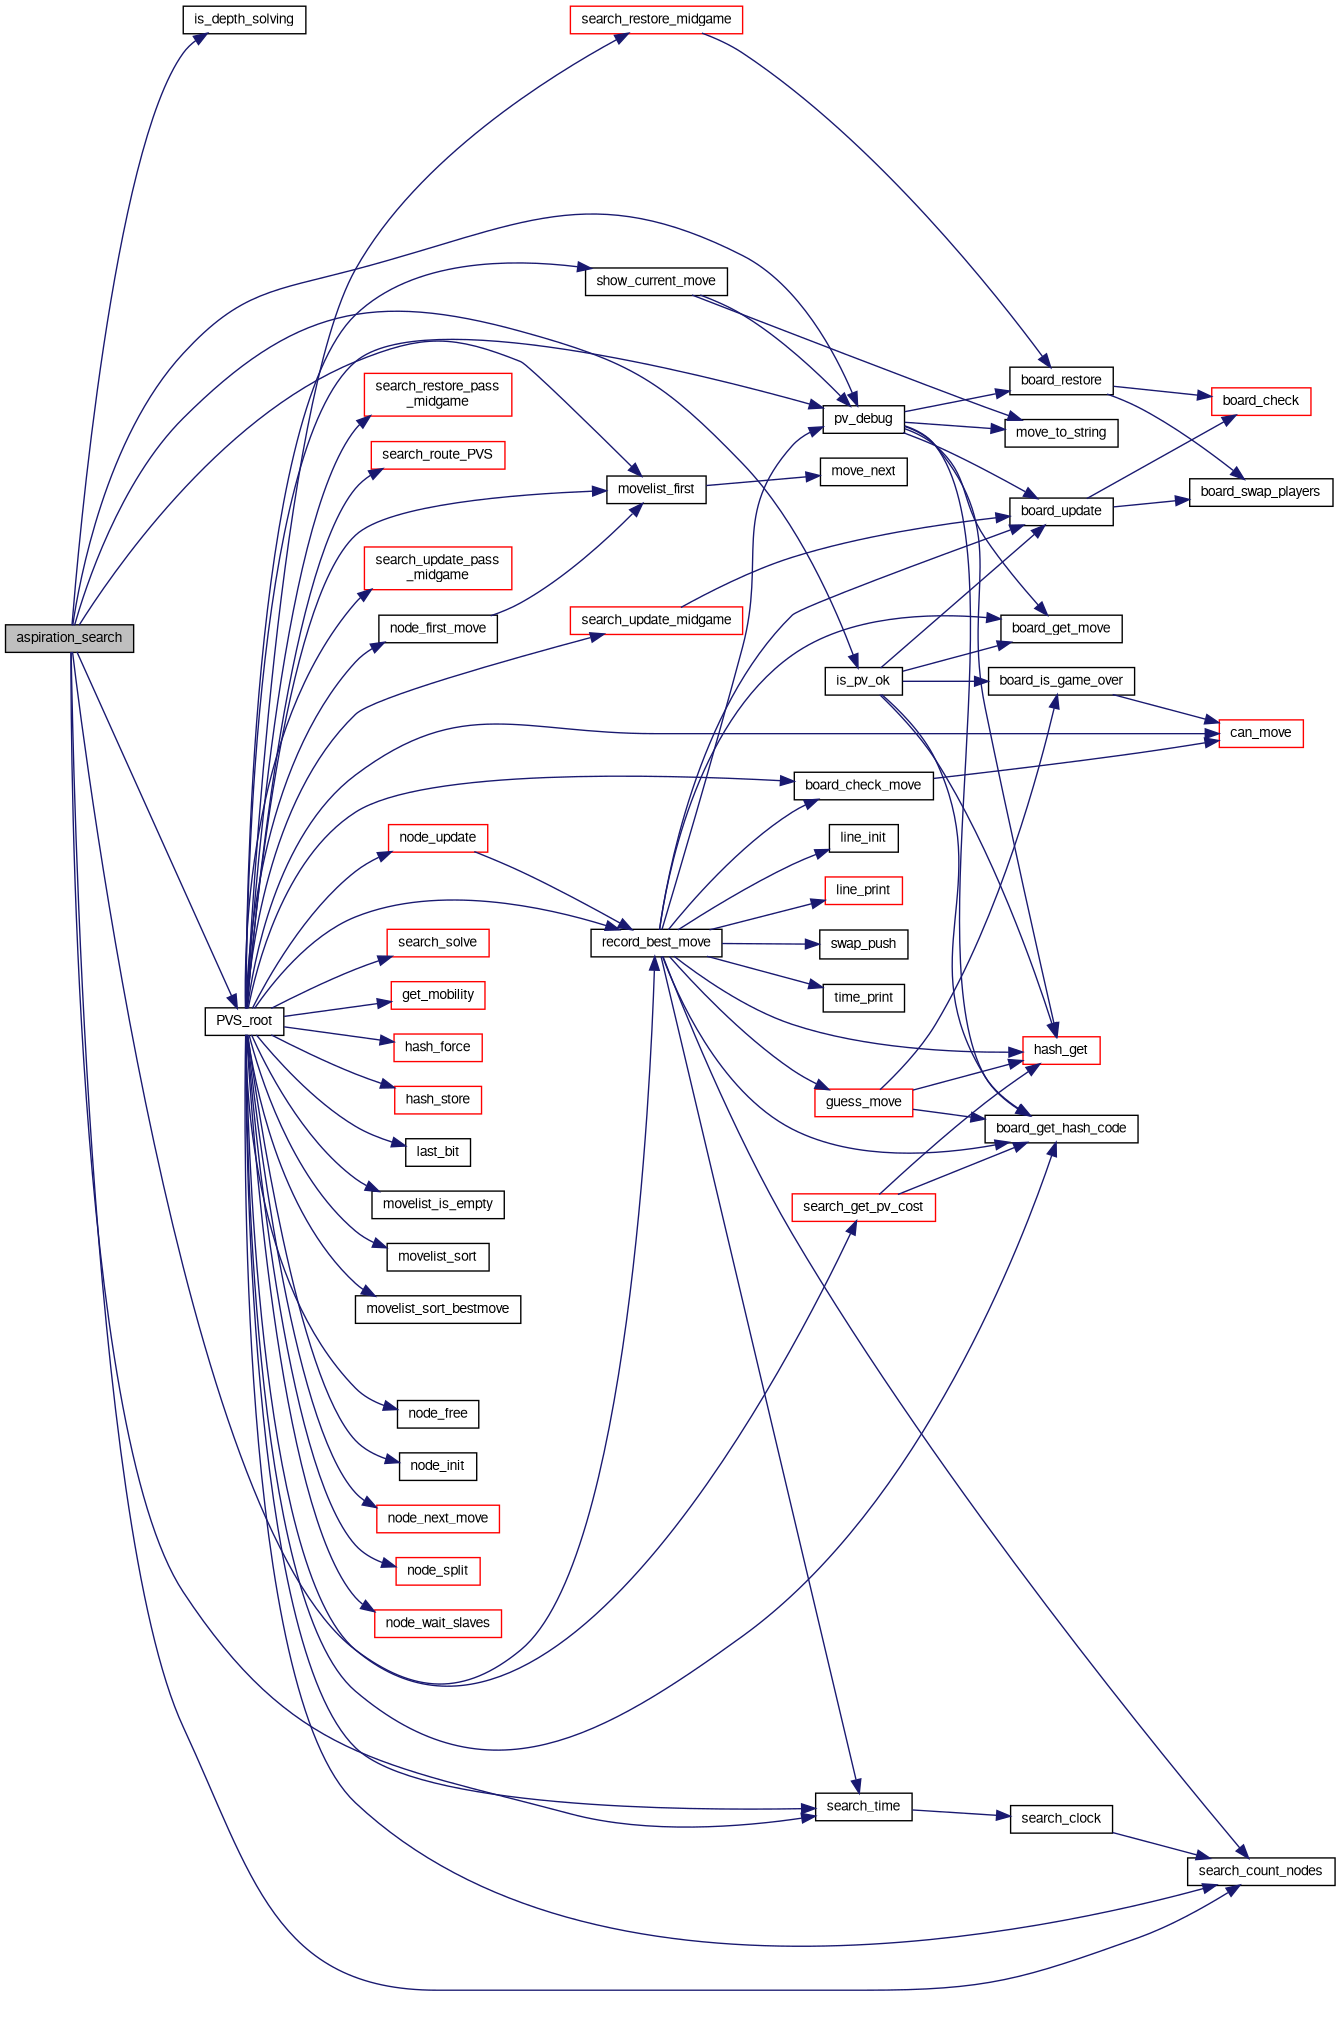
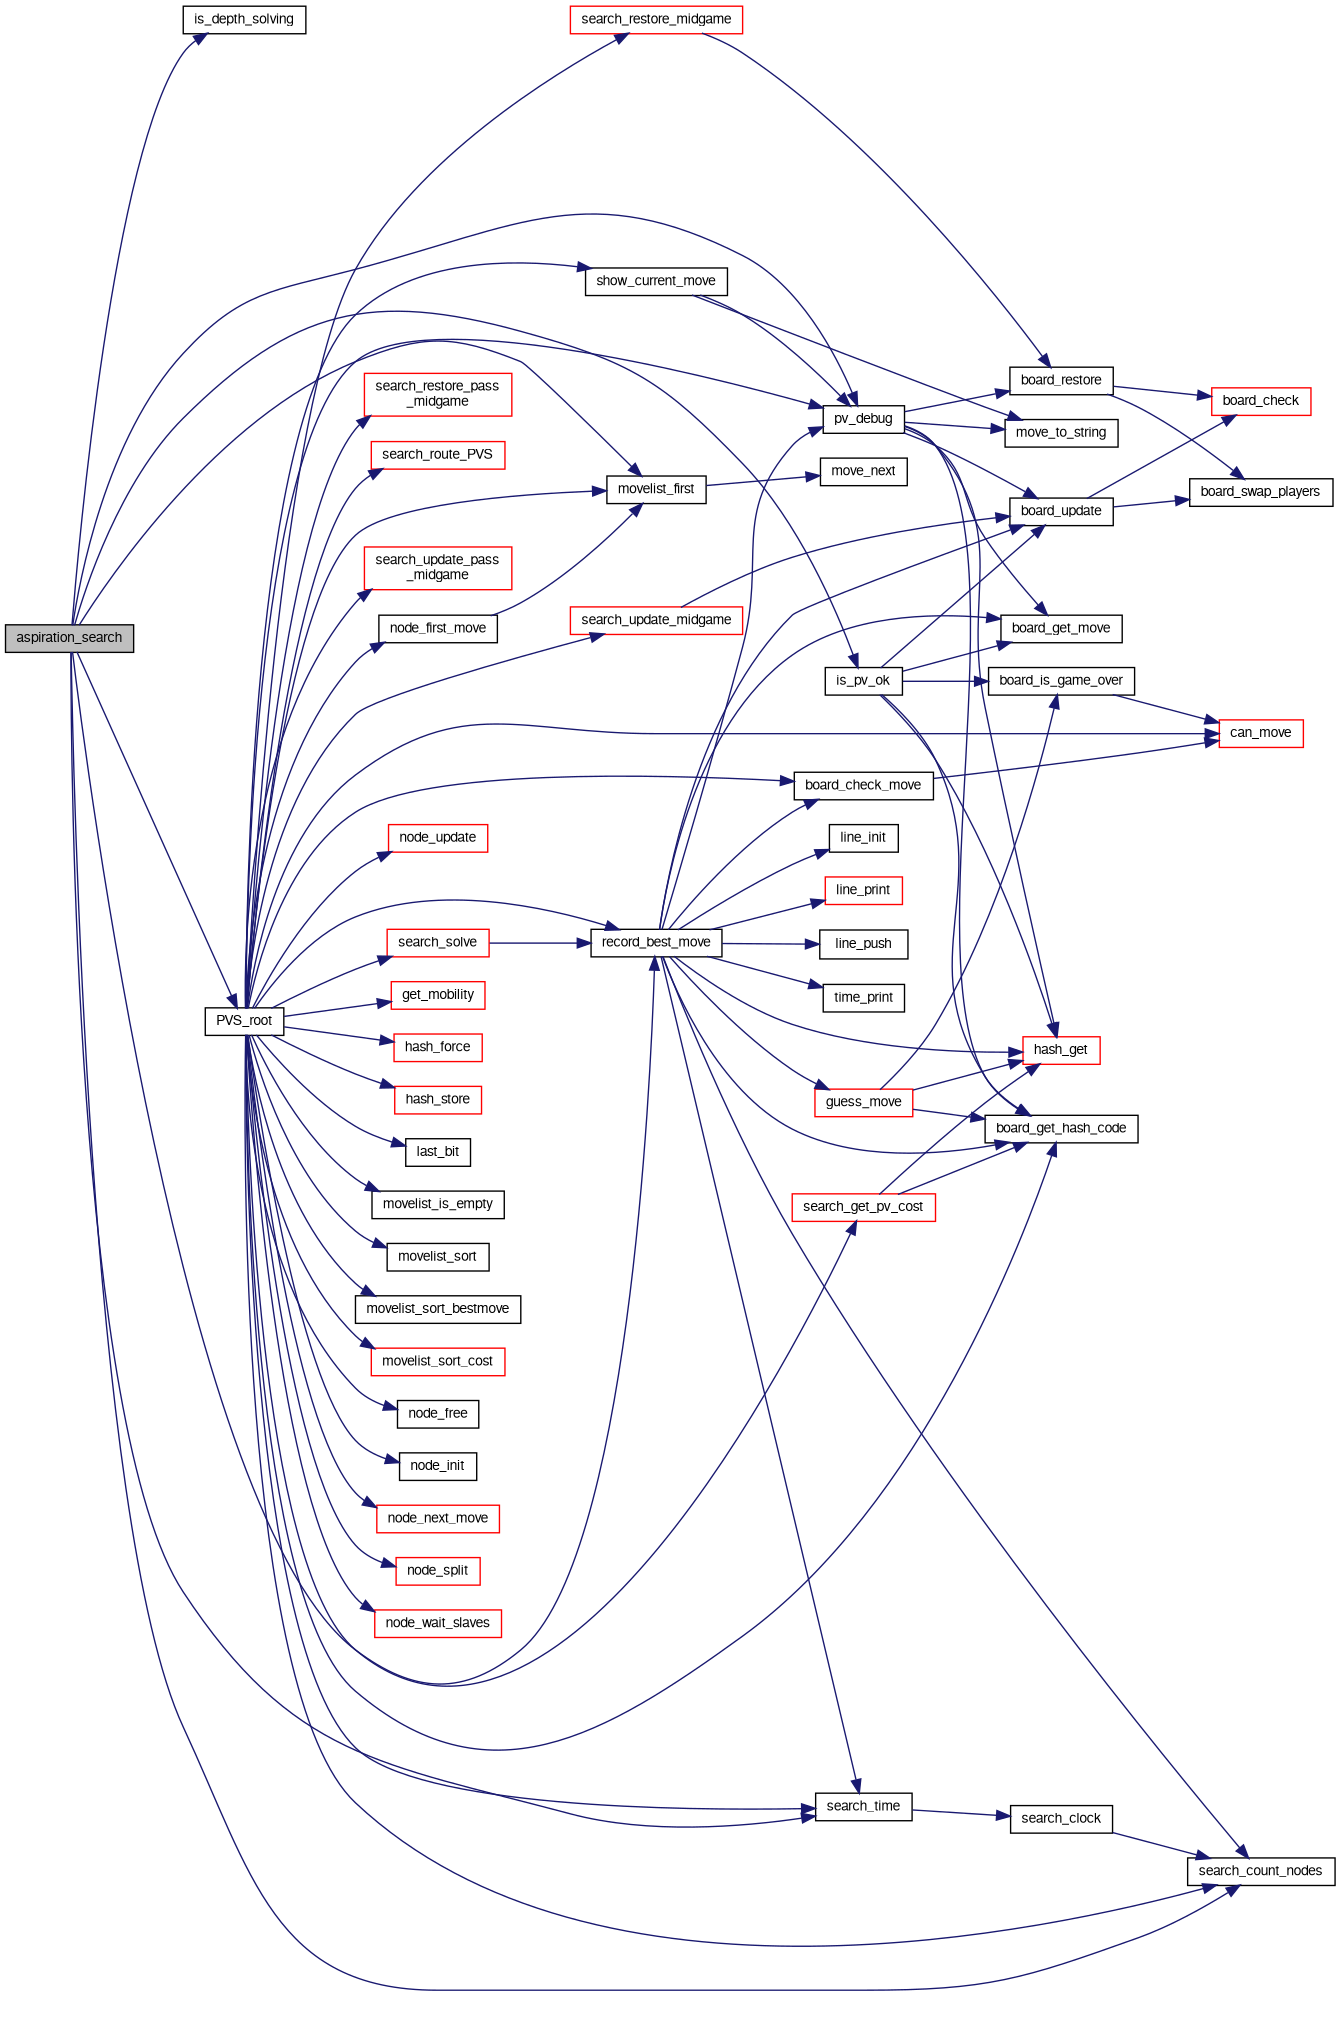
edge "node_update" -> "record_best_move": now "search_solve" -> "record_best_move"
node "swap_push": label "swap_push" -> "line_push"
node "movelist_sort_cost": added
